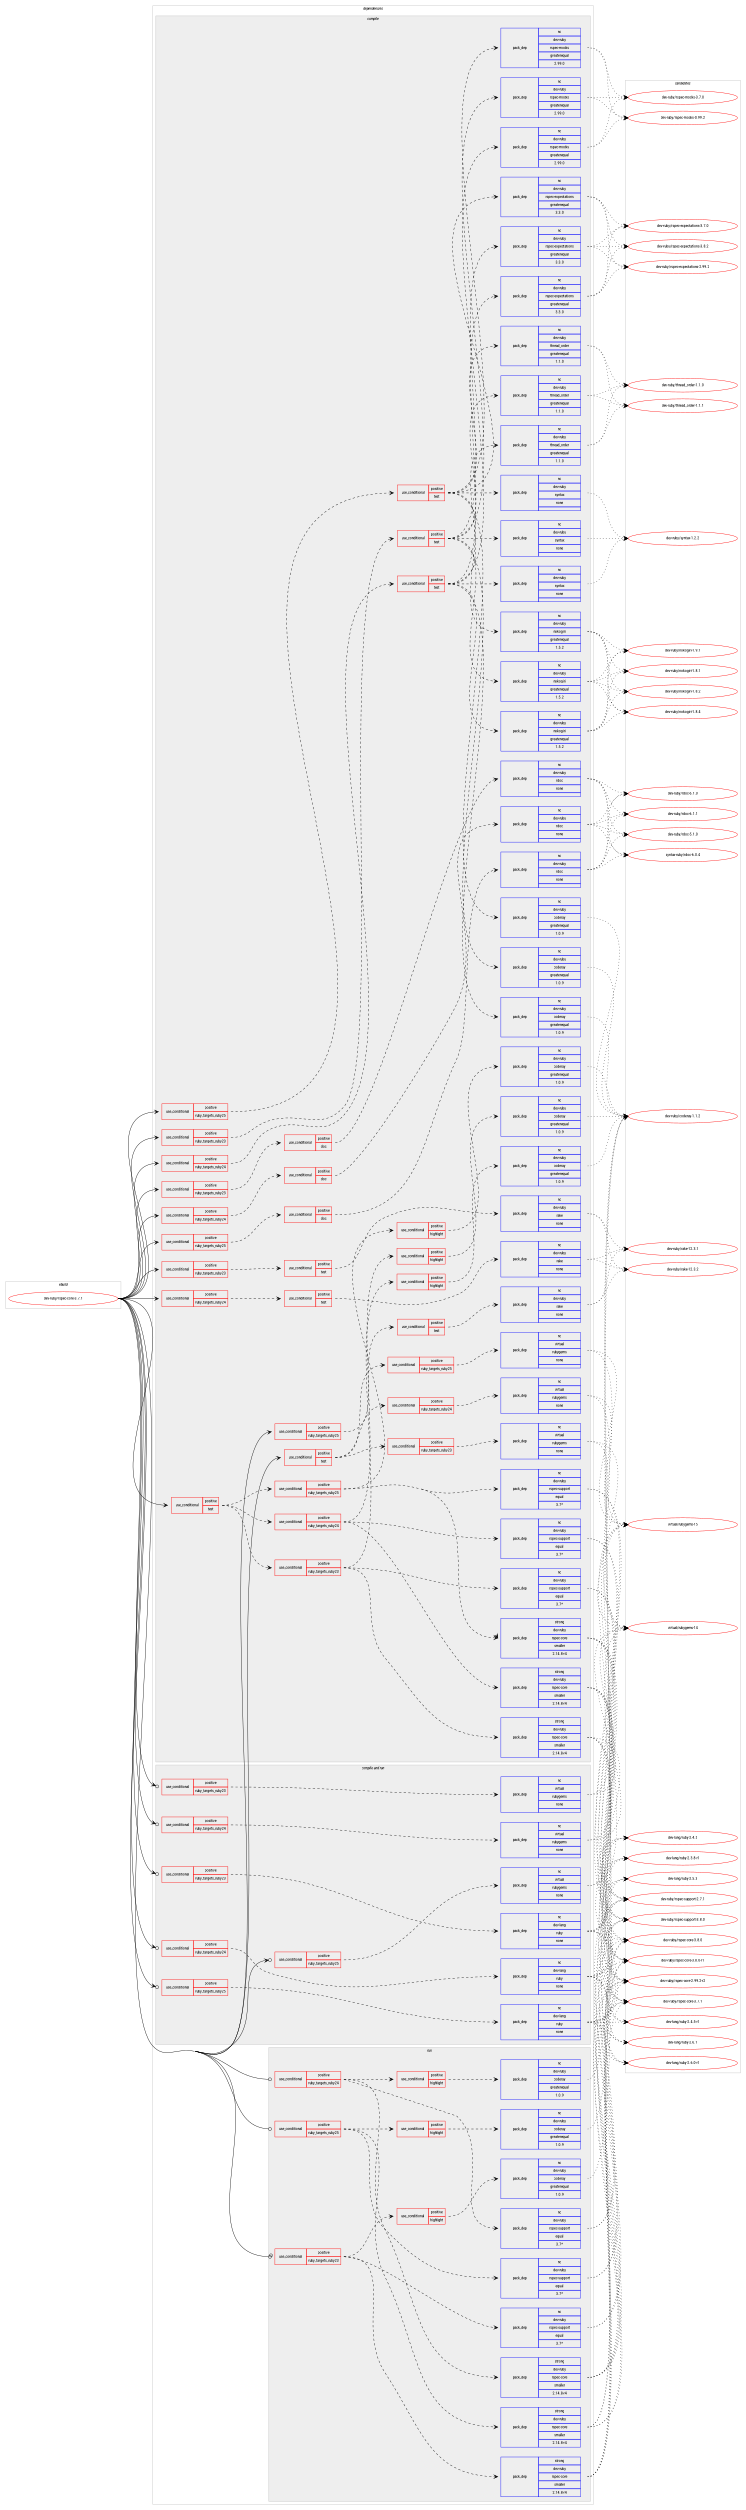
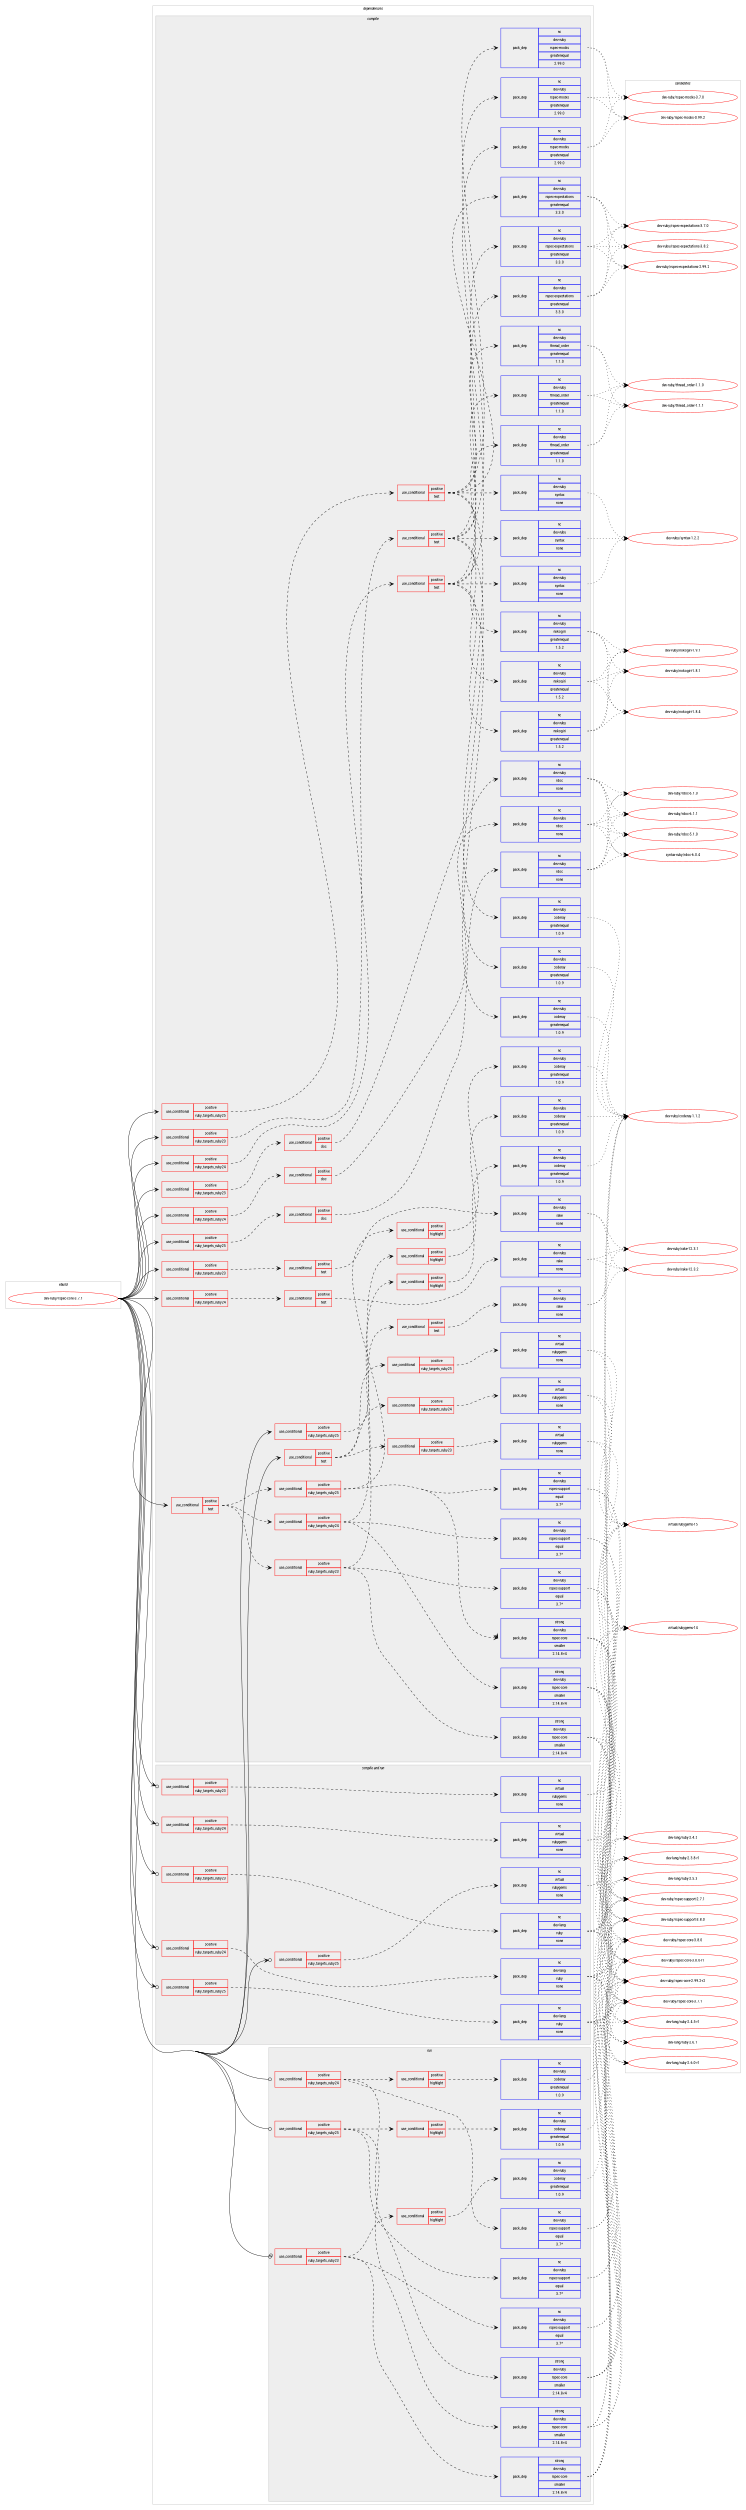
node "dev-ruby/nokogiri-1.8.2": removed
